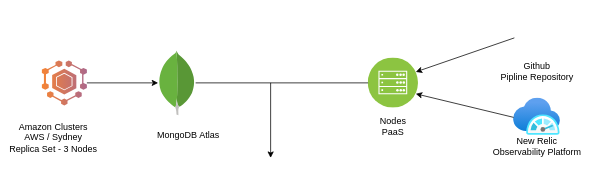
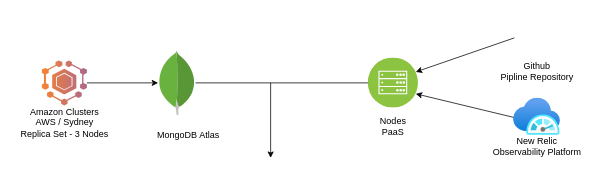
node "Amazon Clusters AWS / Sydney Replica Set - 3 Nodes": moved (53, 143) -> (64, 128)
